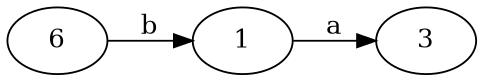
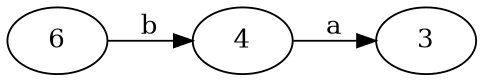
node "1": label "1" -> "4"
